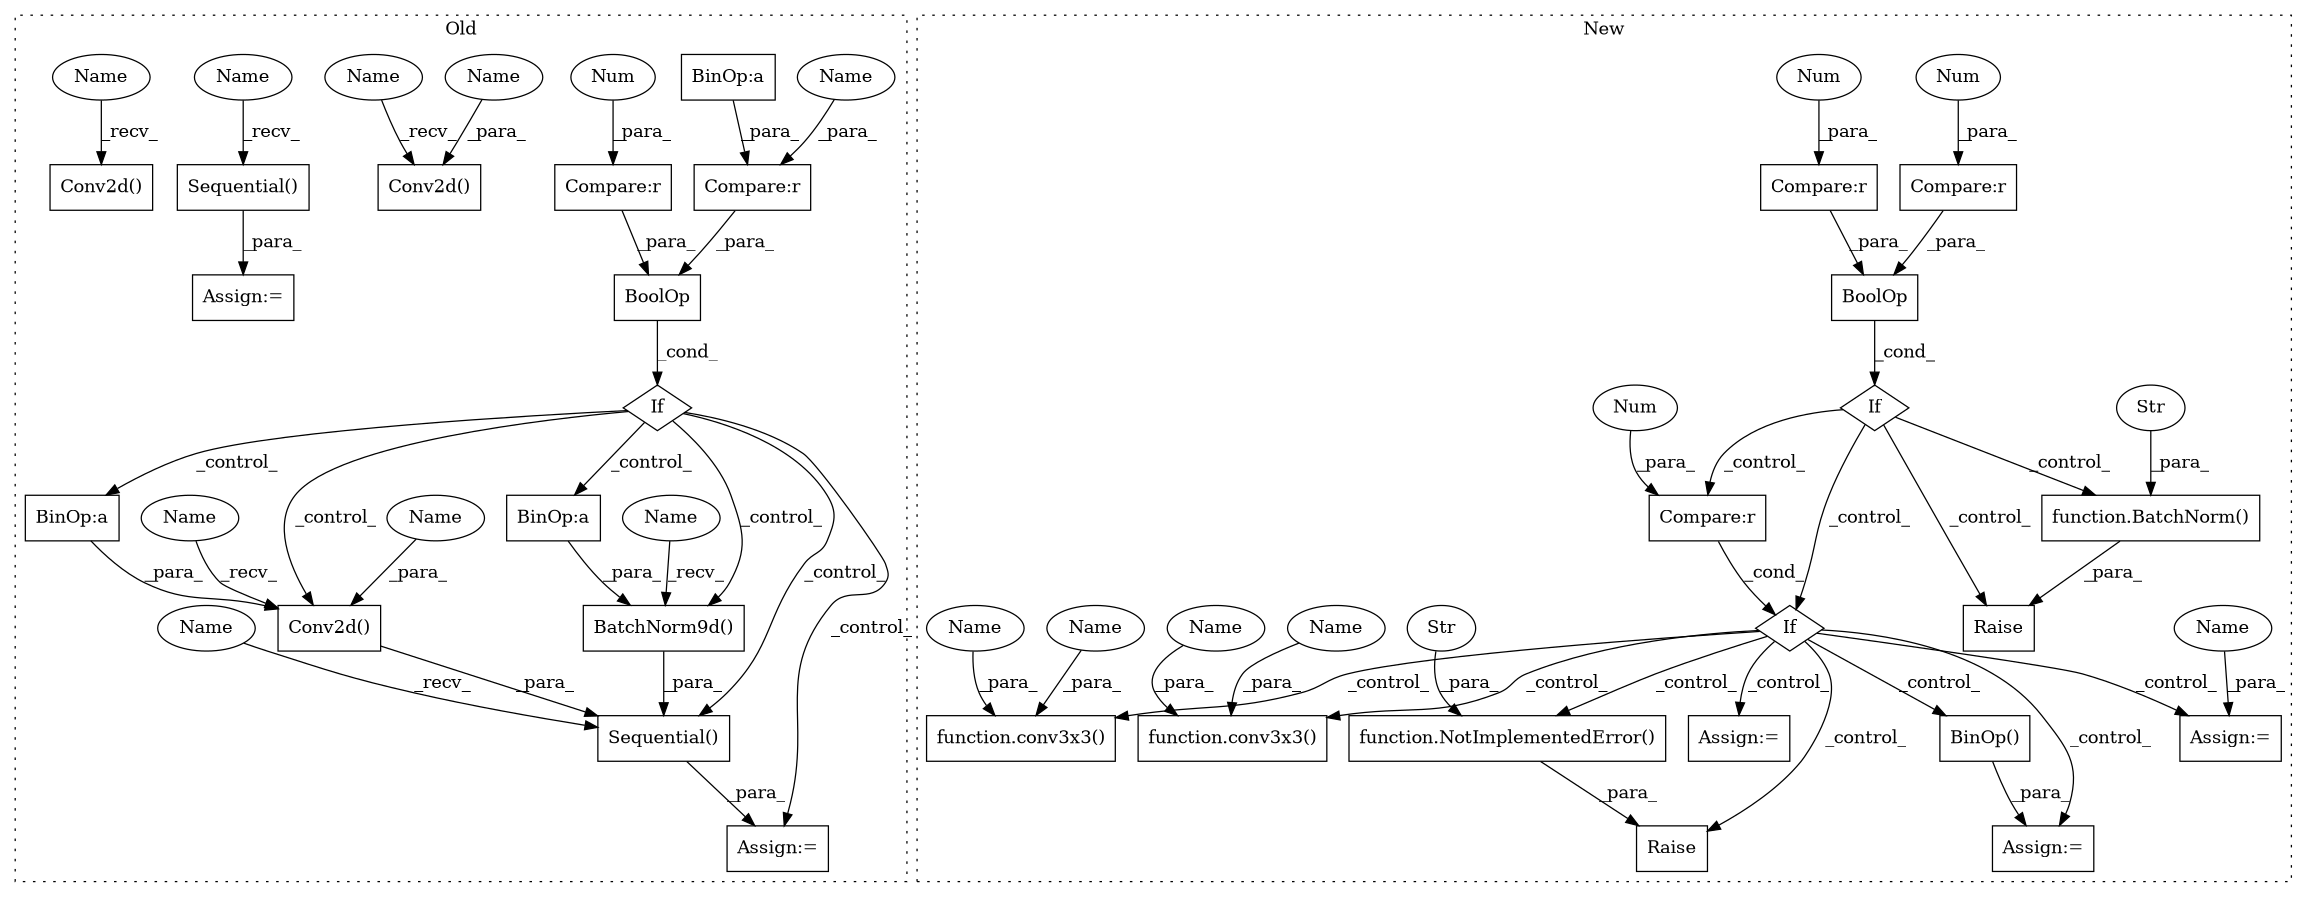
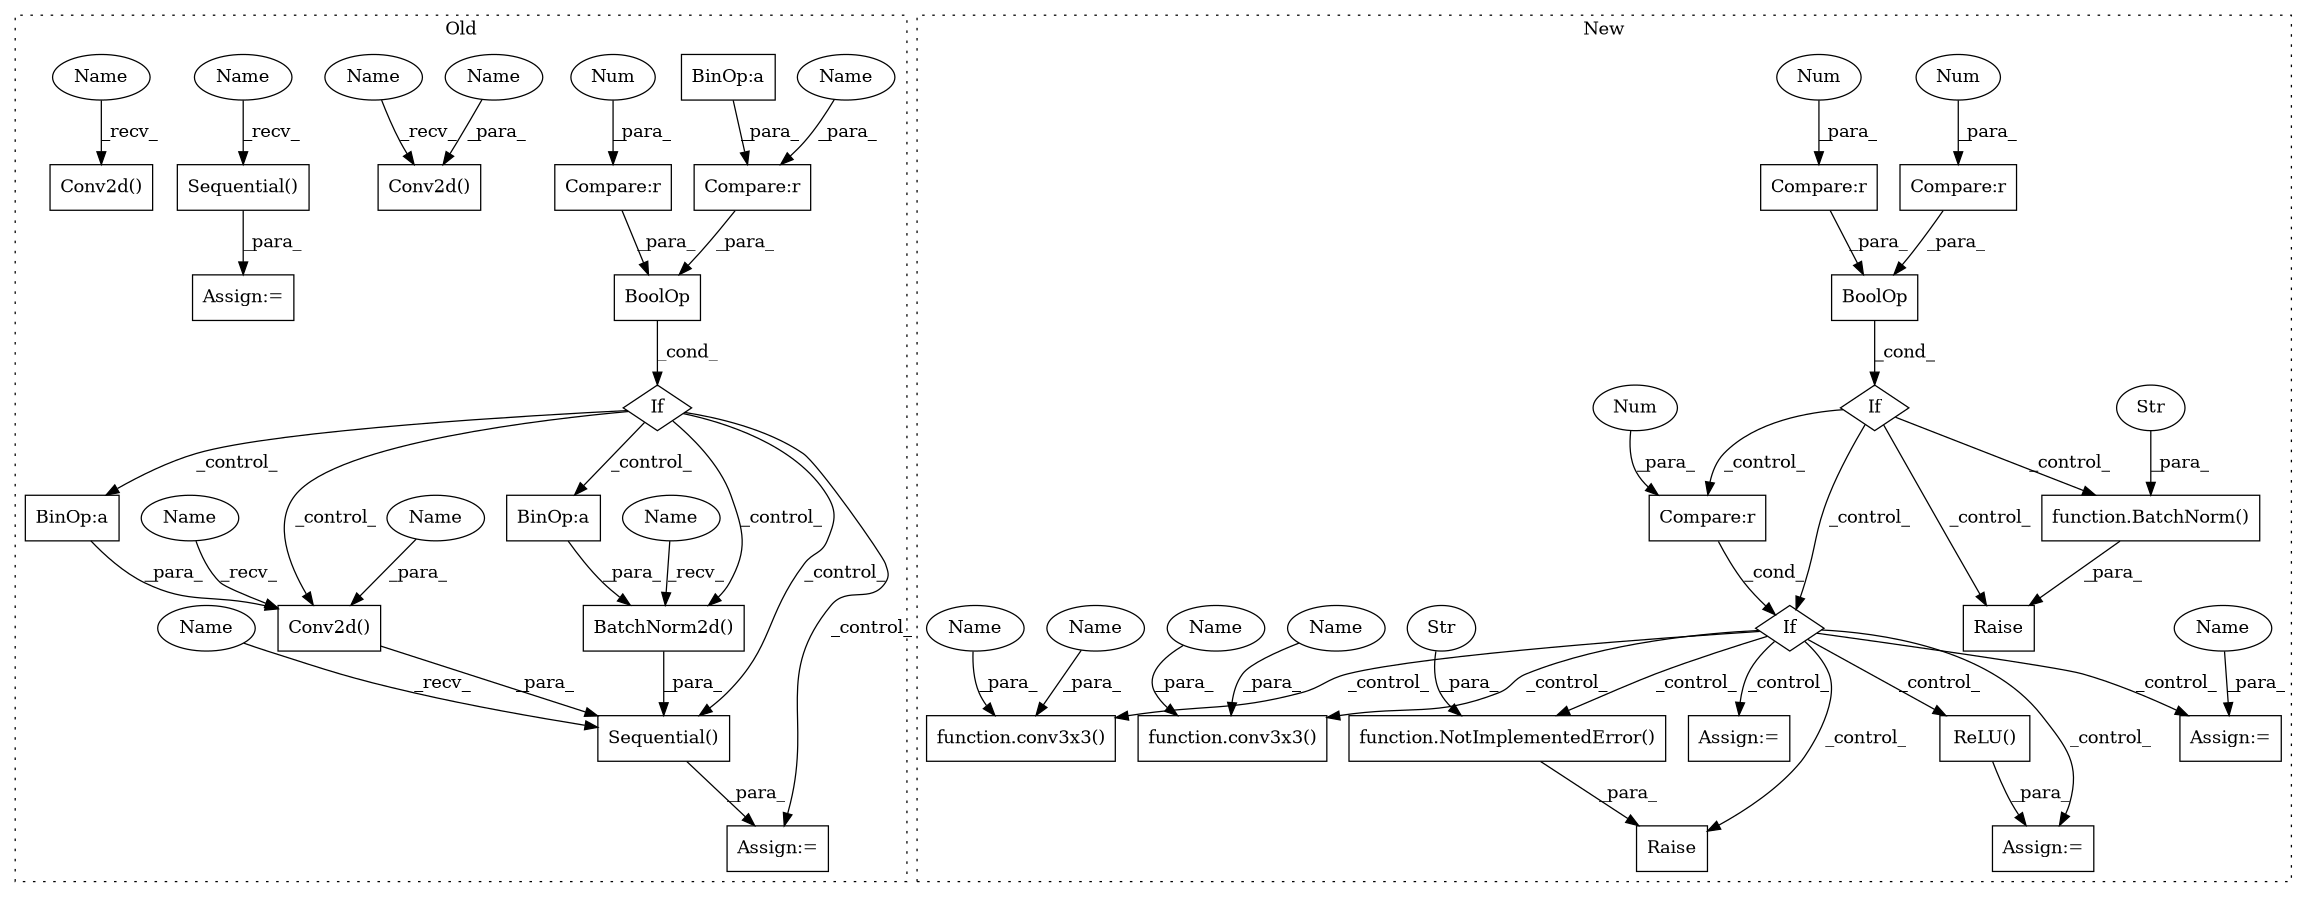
node "BatchNorm9d()": label "BatchNorm9d()" -> "BatchNorm2d()"
node "BinOp()": label "BinOp()" -> "ReLU()"
